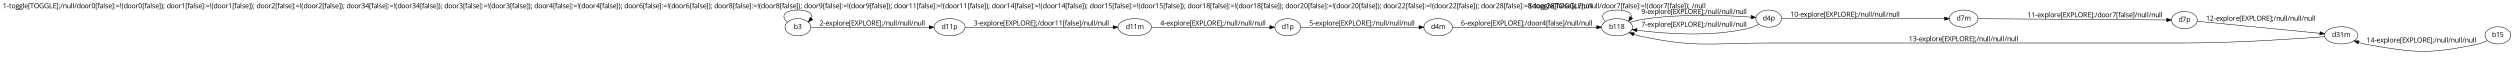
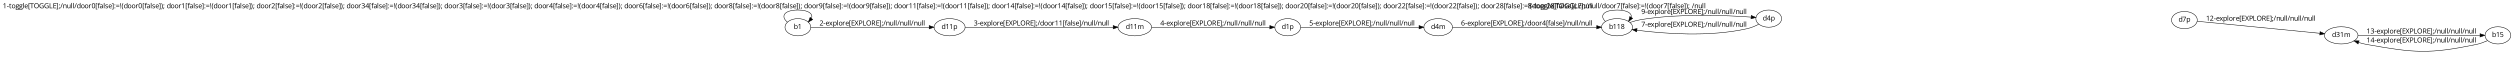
node "d7m": removed
node "b3": label "b3" -> "b1"
edge "d31m" -> "b118": now "d31m" -> "b15"
